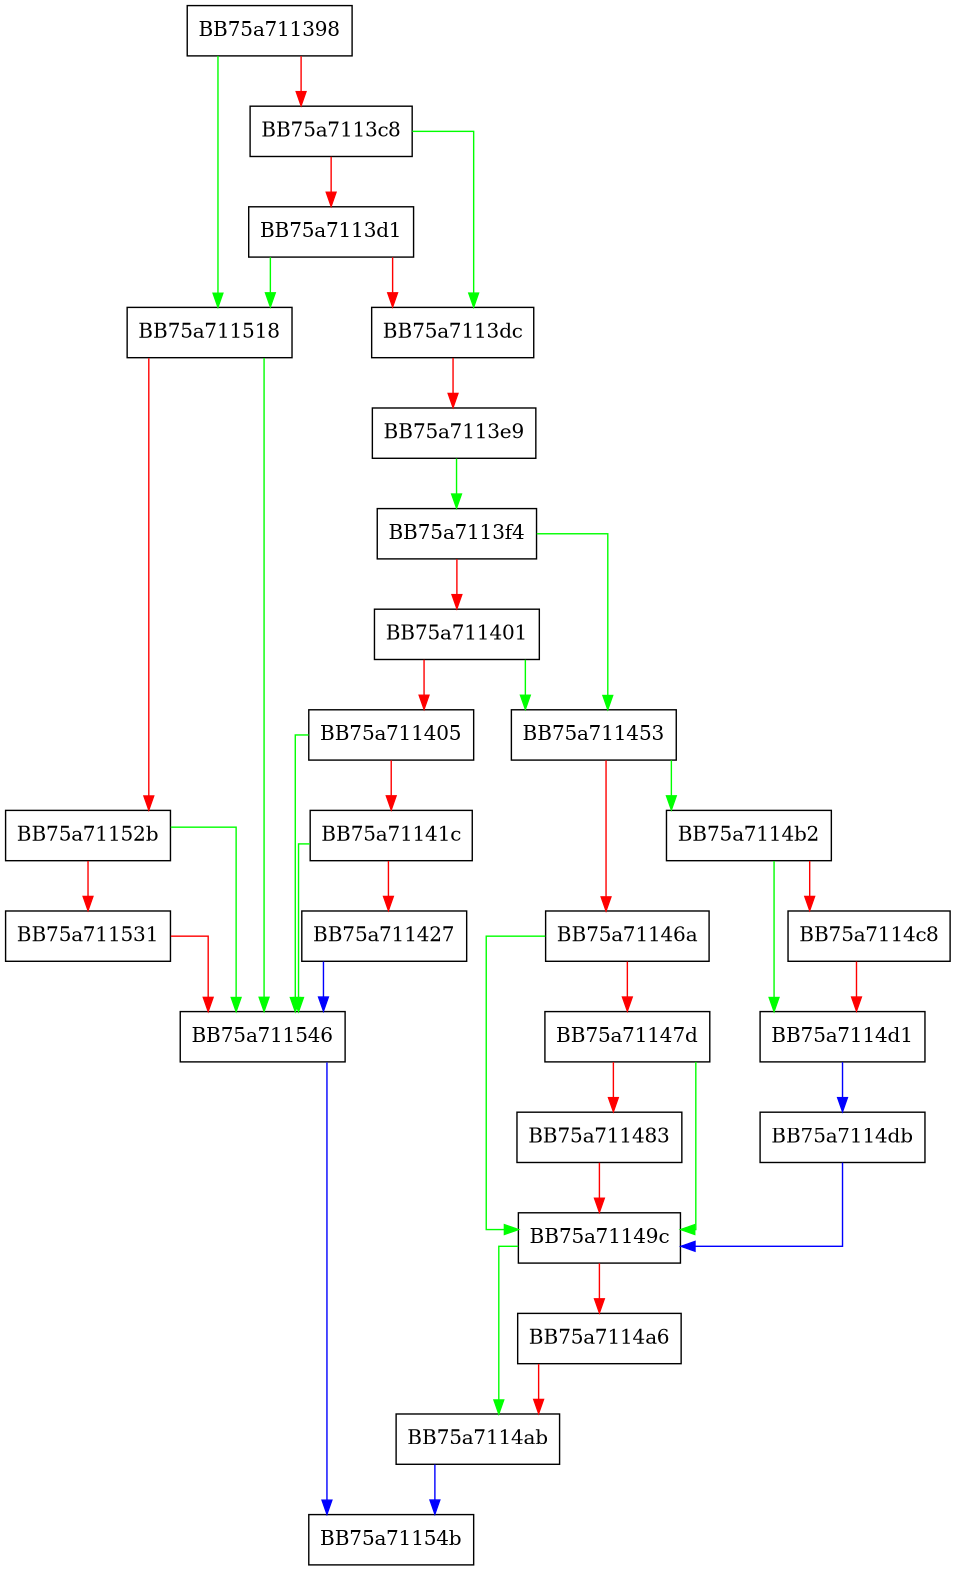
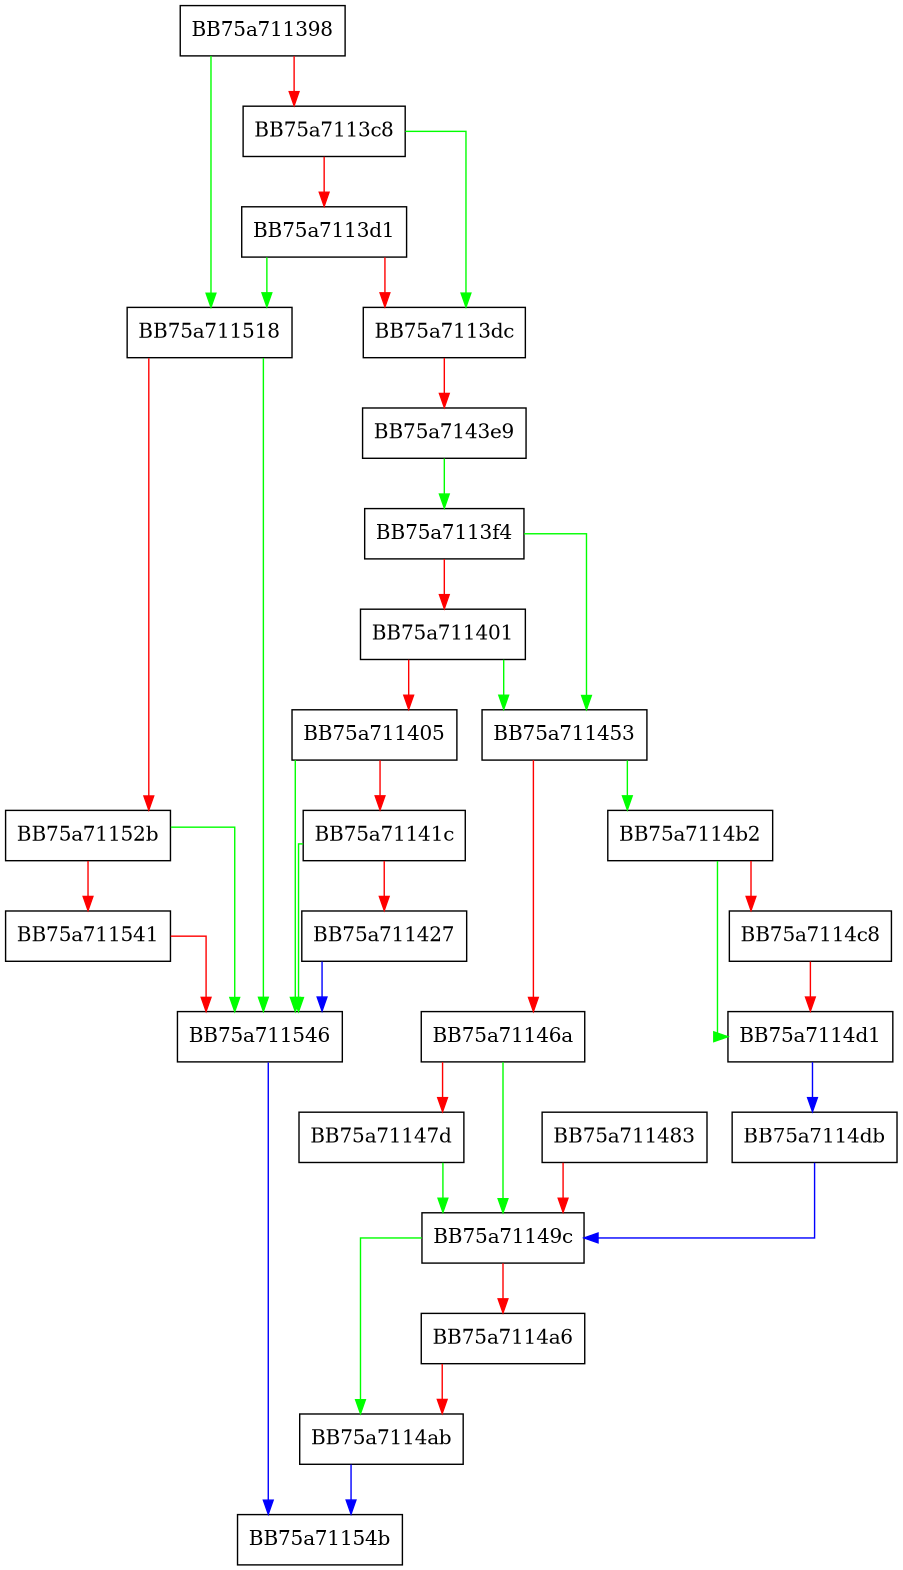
node "BB75a7113e9": label "BB75a7113e9" -> "BB75a7143e9"
node "BB75a711531": label "BB75a711531" -> "BB75a711541"
edge "BB75a71147d" -> "BB75a711483": removed
